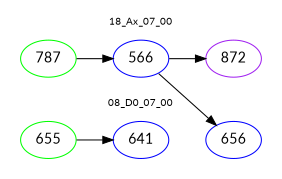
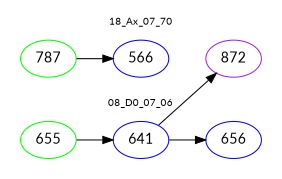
cluster "18_Ax_07_00": label "18_Ax_07_00" -> "18_Ax_07_70"
edge "566" -> "872": now "641" -> "872"
edge "566" -> "656": now "641" -> "656"
cluster "08_D0_07_00": label "08_D0_07_00" -> "08_D0_07_06"
